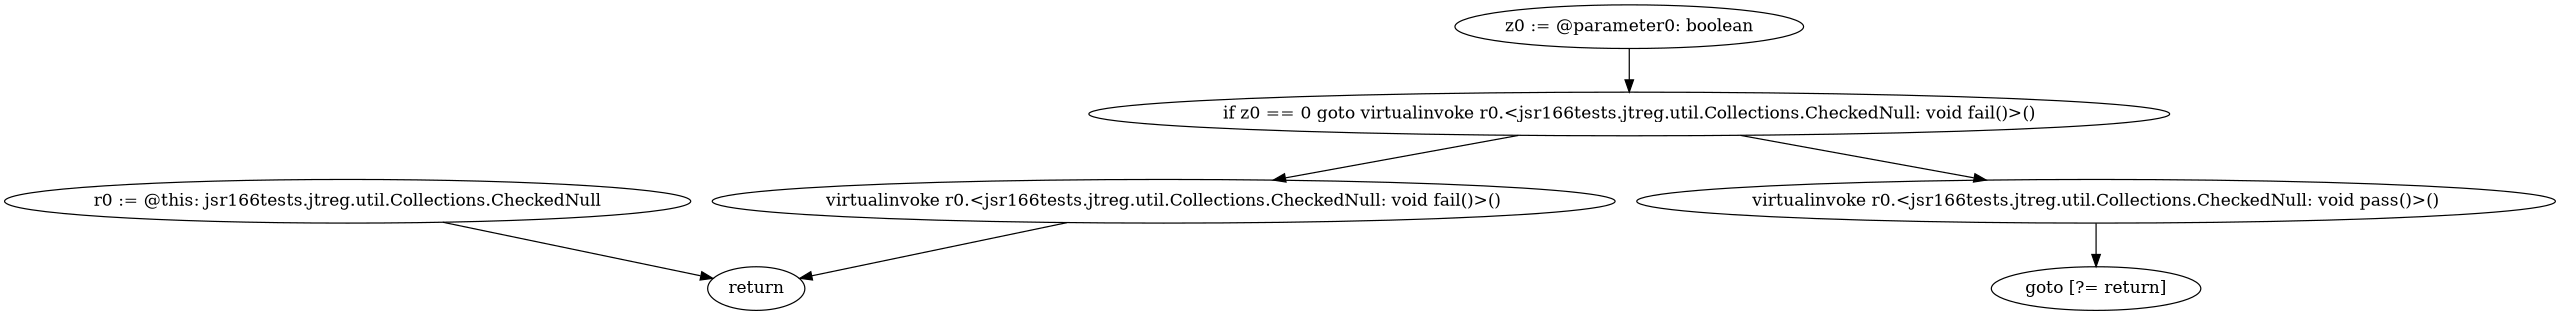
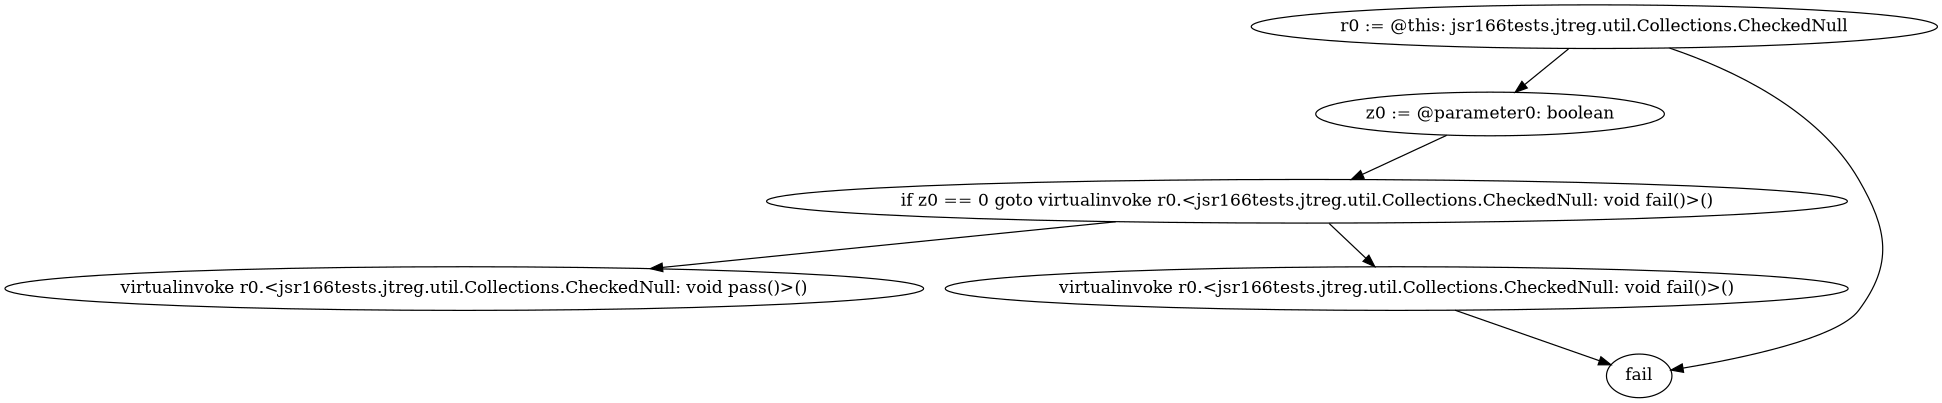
edge "r0 := @this: jsr166tests.jtreg.util.Collections.CheckedNull" -> "z0 := @parameter0: boolean": added
node "return": label "return" -> "fail"
node "goto [?= return]": removed
